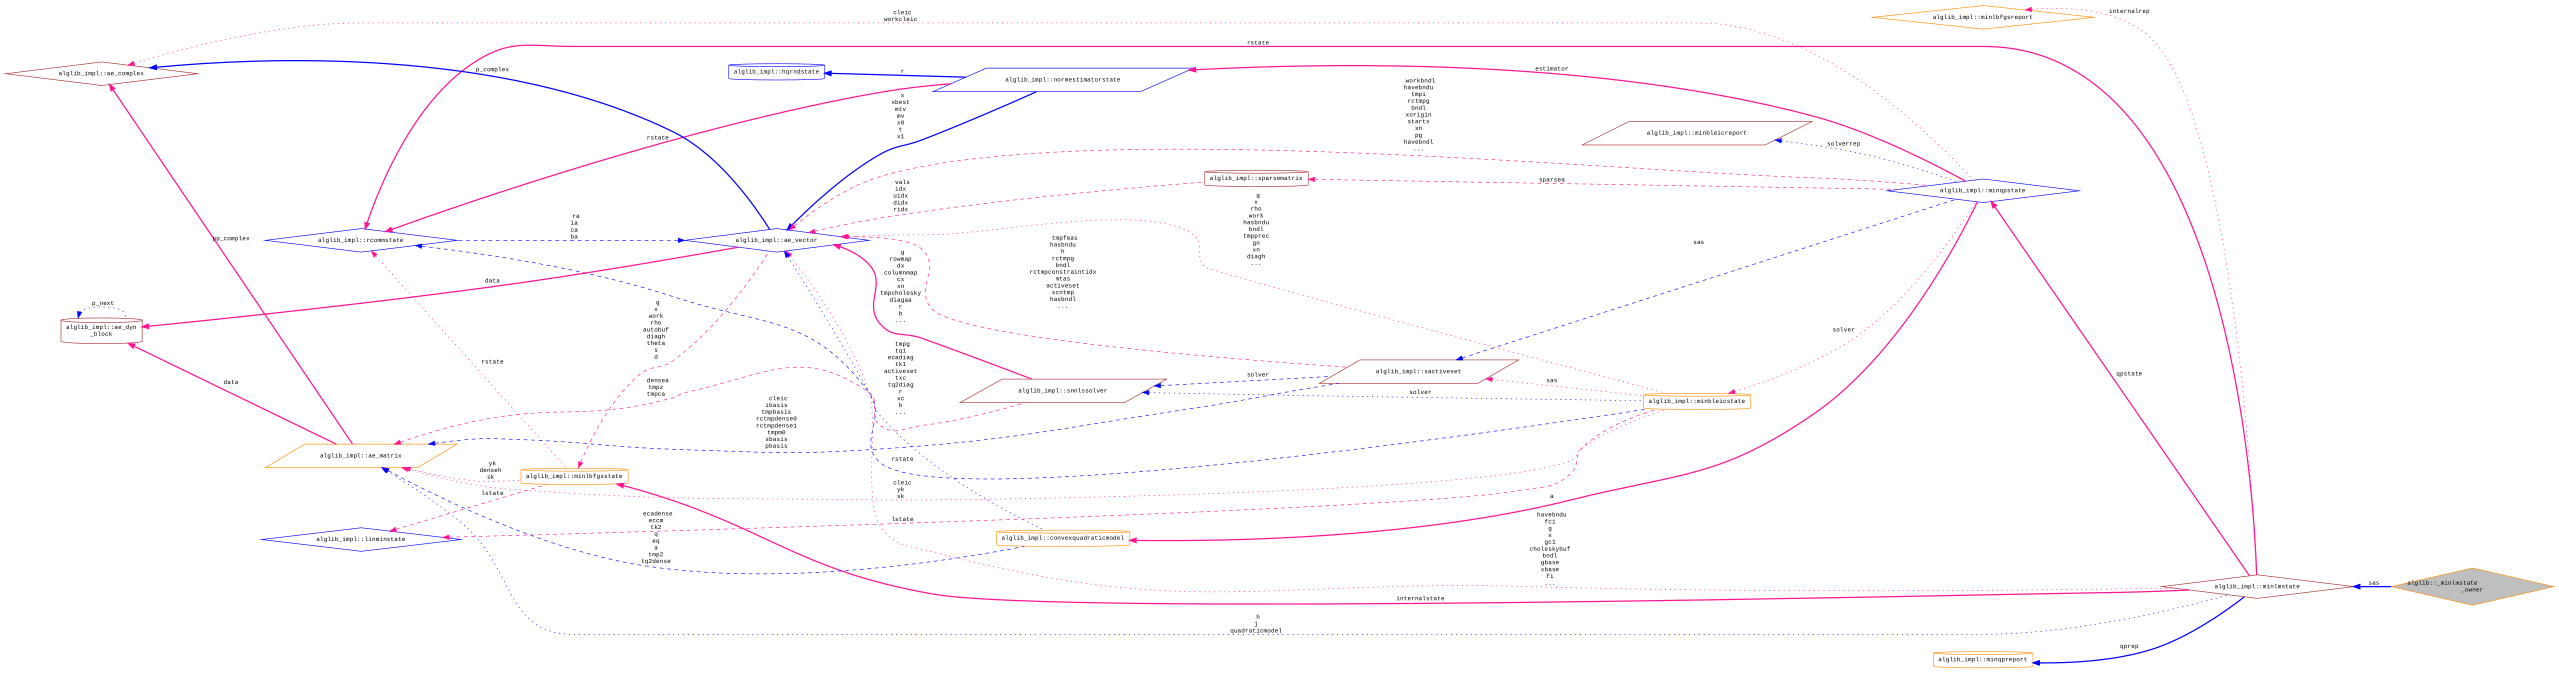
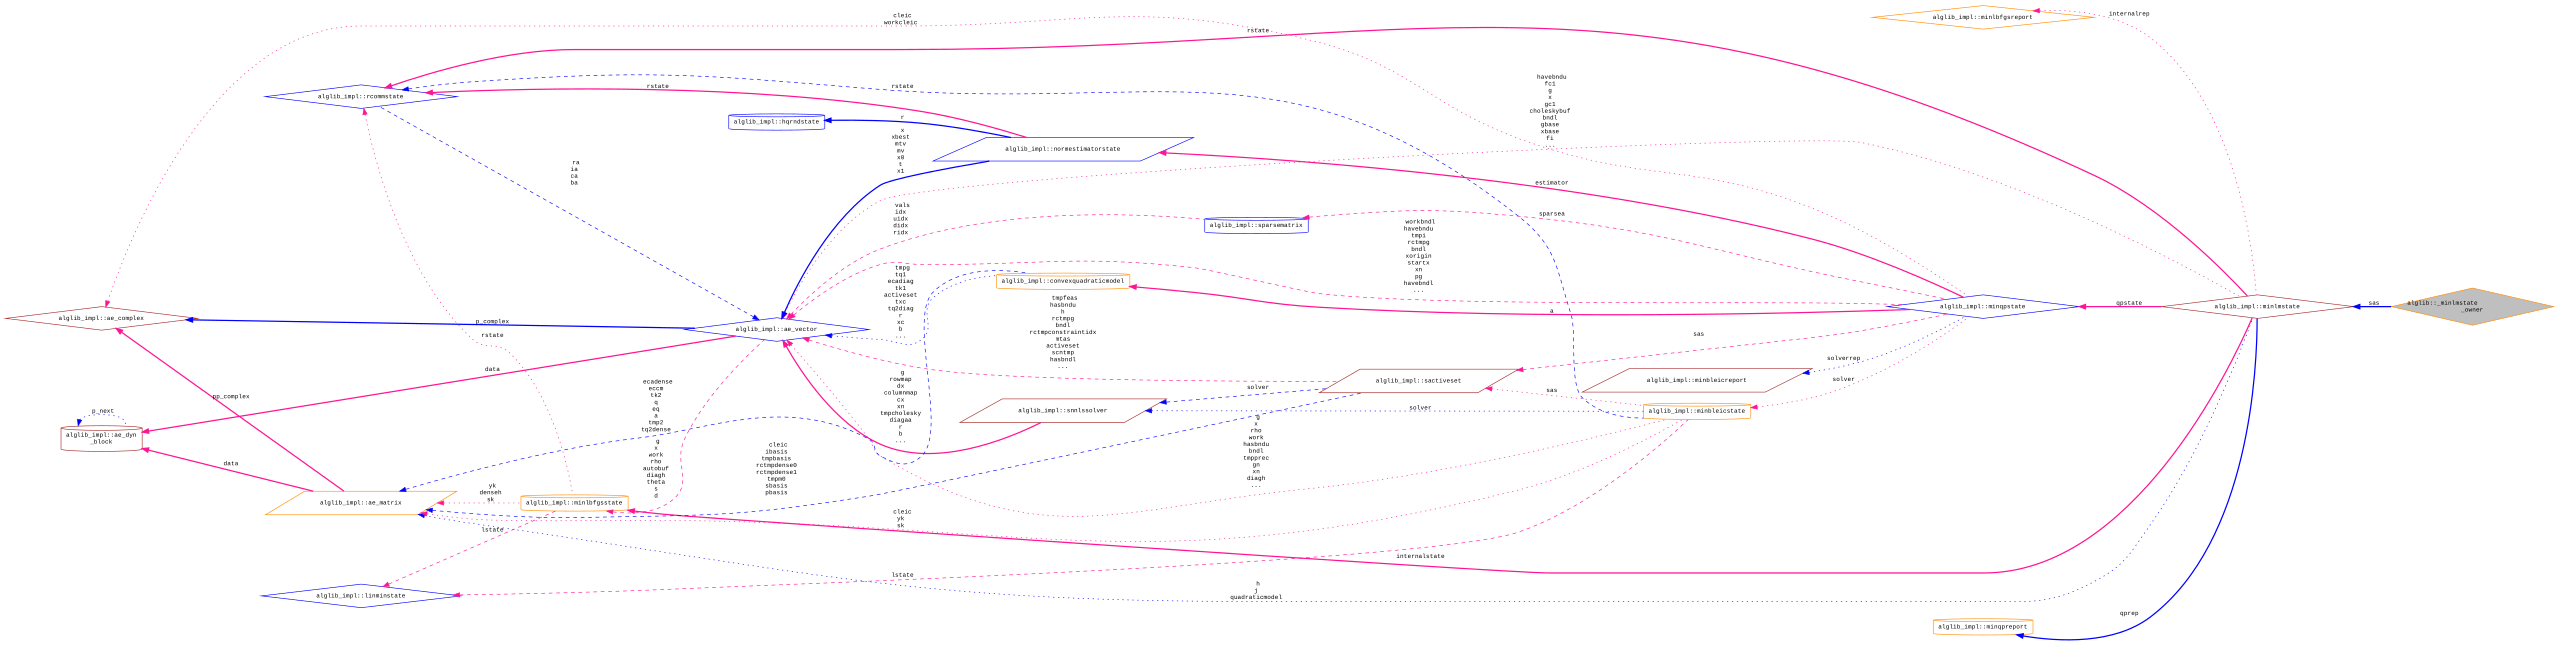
node "alglib_impl::sparsematrix": color brown -> blue
edge "alglib_impl::minqpstate" -> "alglib_impl::sactiveset": color blue -> deeppink
edge "alglib_impl::snnlssolver" -> "alglib_impl::ae_matrix": removed, label "densea tmpz tmpca"
